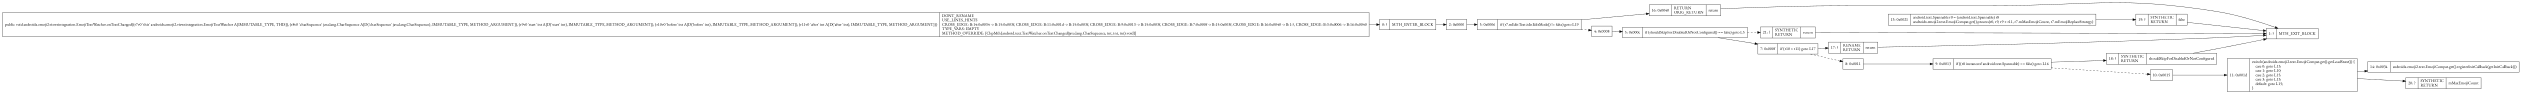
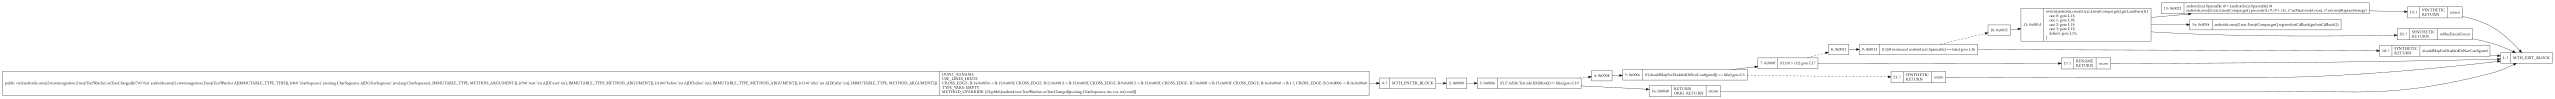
edge "11: 0x001d" -> "13: 0x0021": added
node "19: ?": text "false" -> "return"
edge "20: ?" -> "1: ?": added
